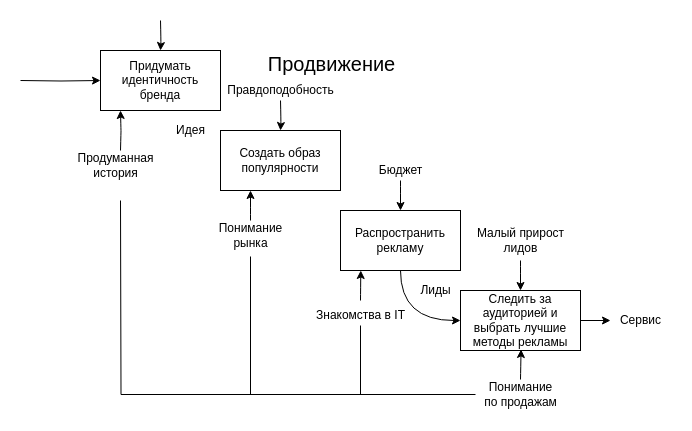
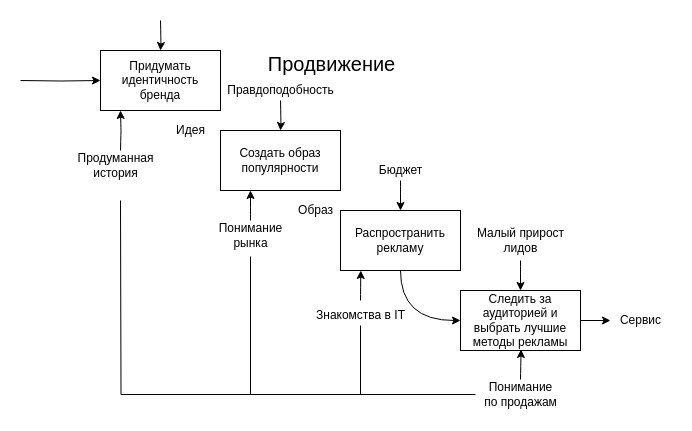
node "Образ": added
node "Лиды": removed
